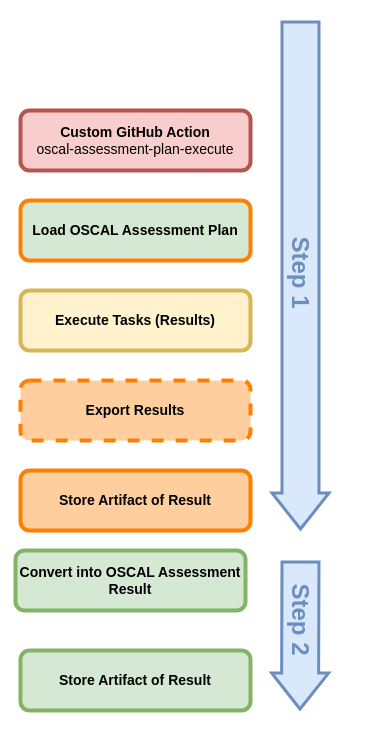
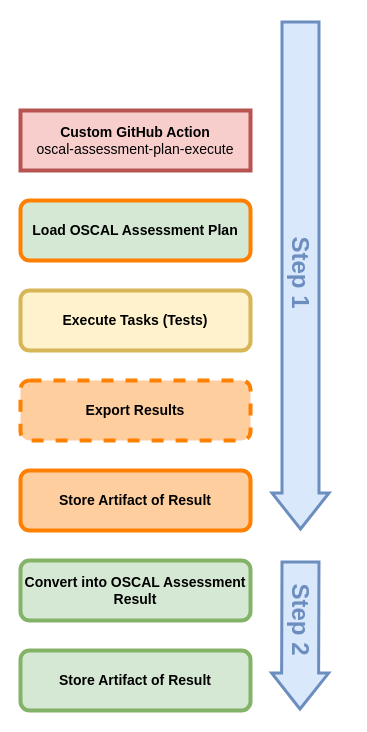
node "Custom GitHub Actionoscal-assessment-plan-execute": shape rounded rectangle -> rectangle
node "Execute Tasks (Results)": label "Execute Tasks (Results)" -> "Execute Tasks (Tests)"
node "Convert into OSCAL Assessment Result": moved (131, 581) -> (136, 591)
